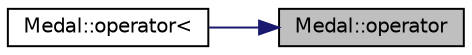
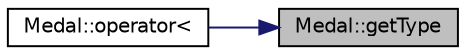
node "Medal::operator": label "Medal::operator" -> "Medal::getType"
